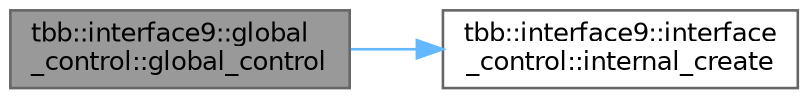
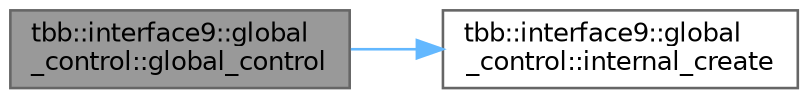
node "tbb::interface9::interface _control::internal_create": label "tbb::interface9::interface _control::internal_create" -> "tbb::interface9::global _control::internal_create"
